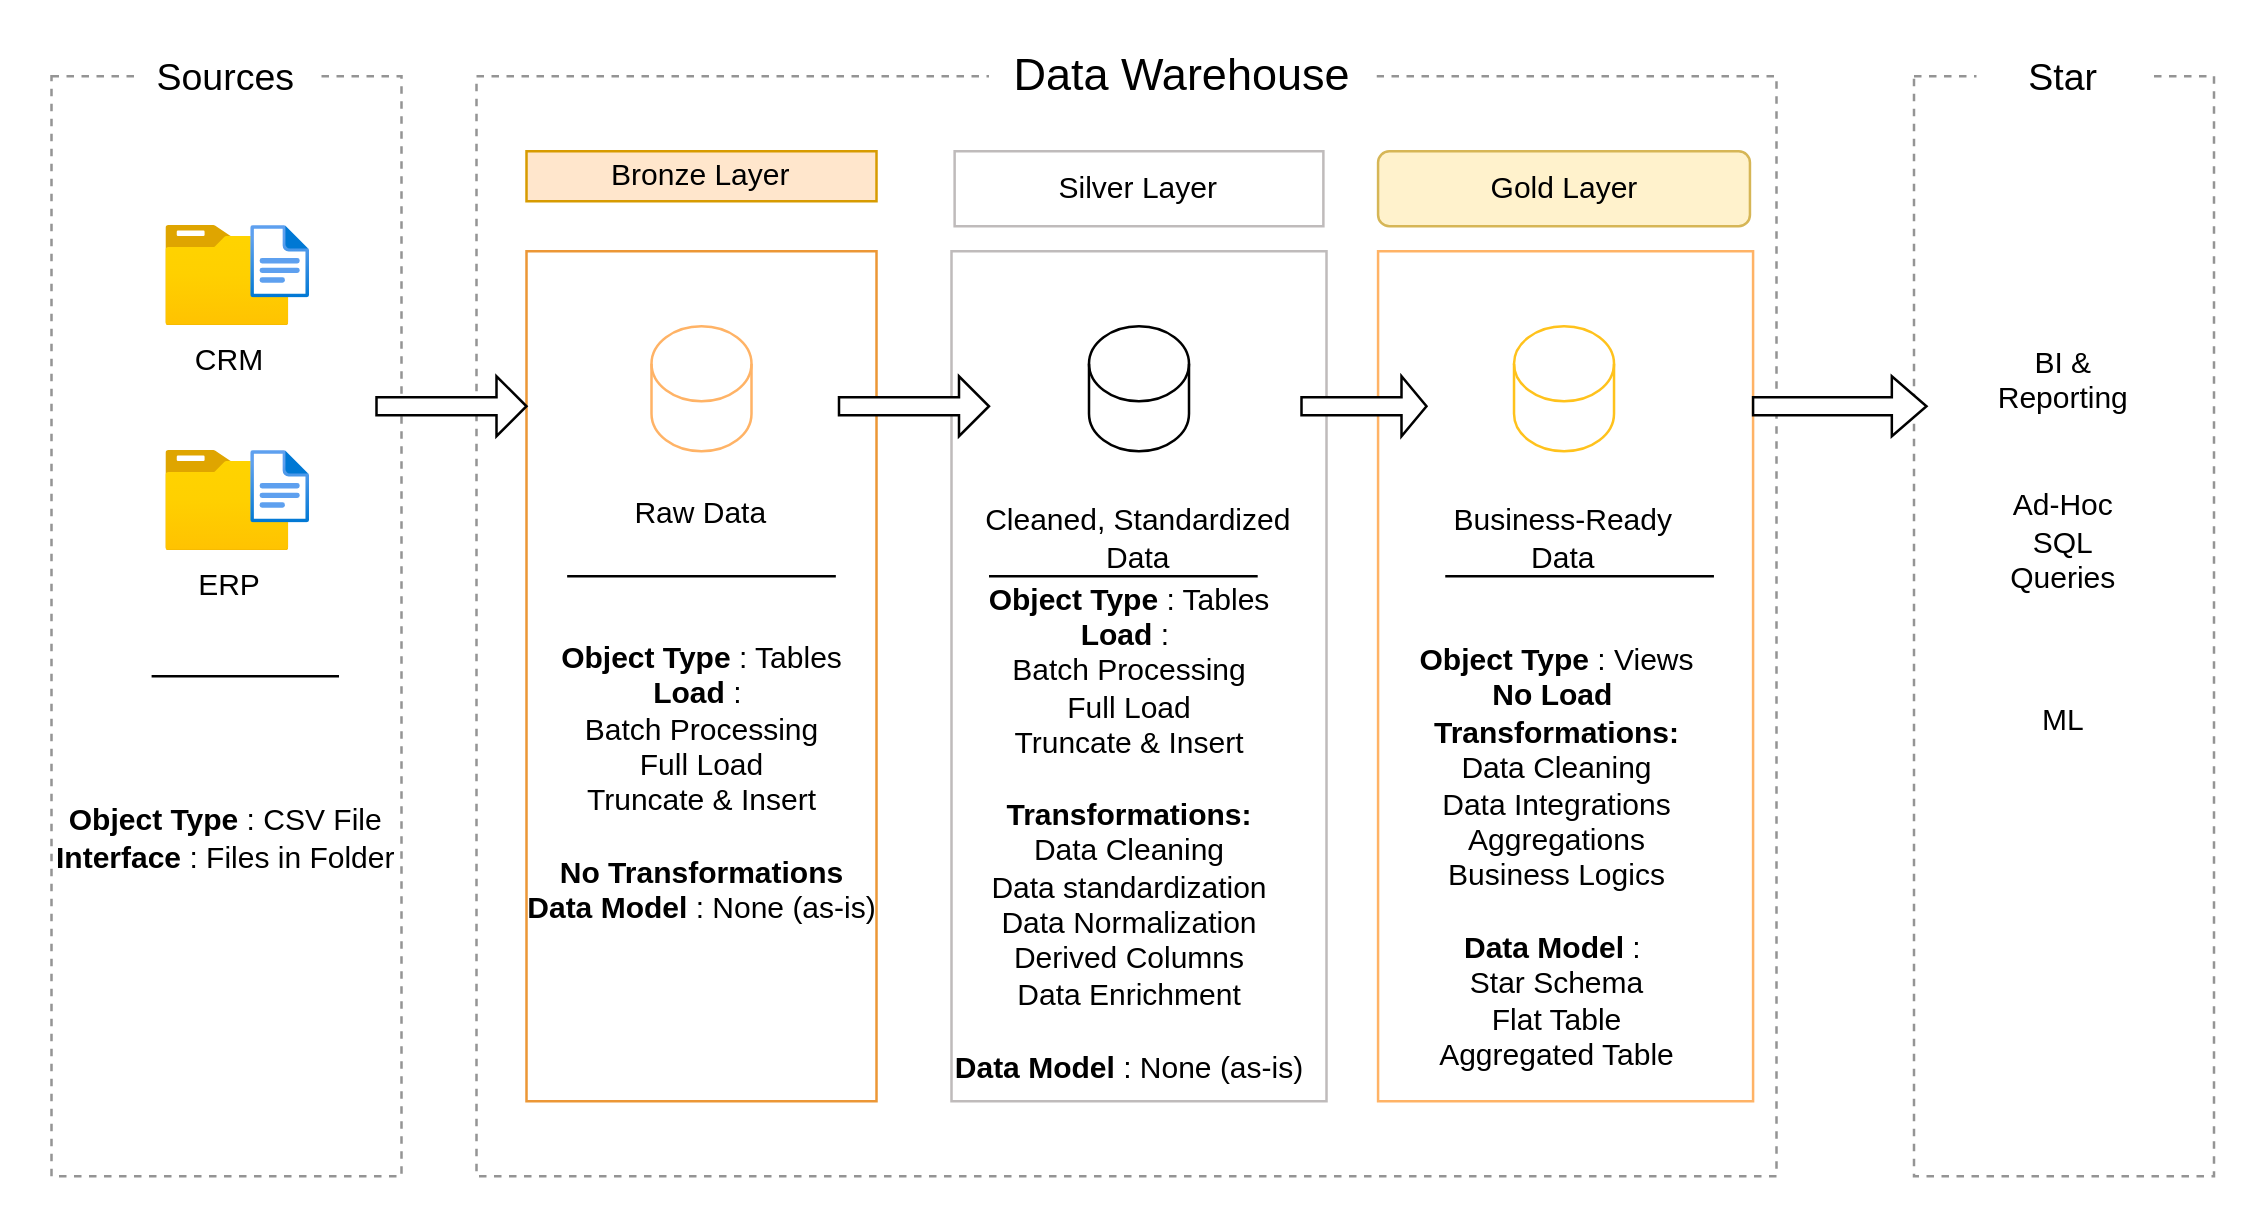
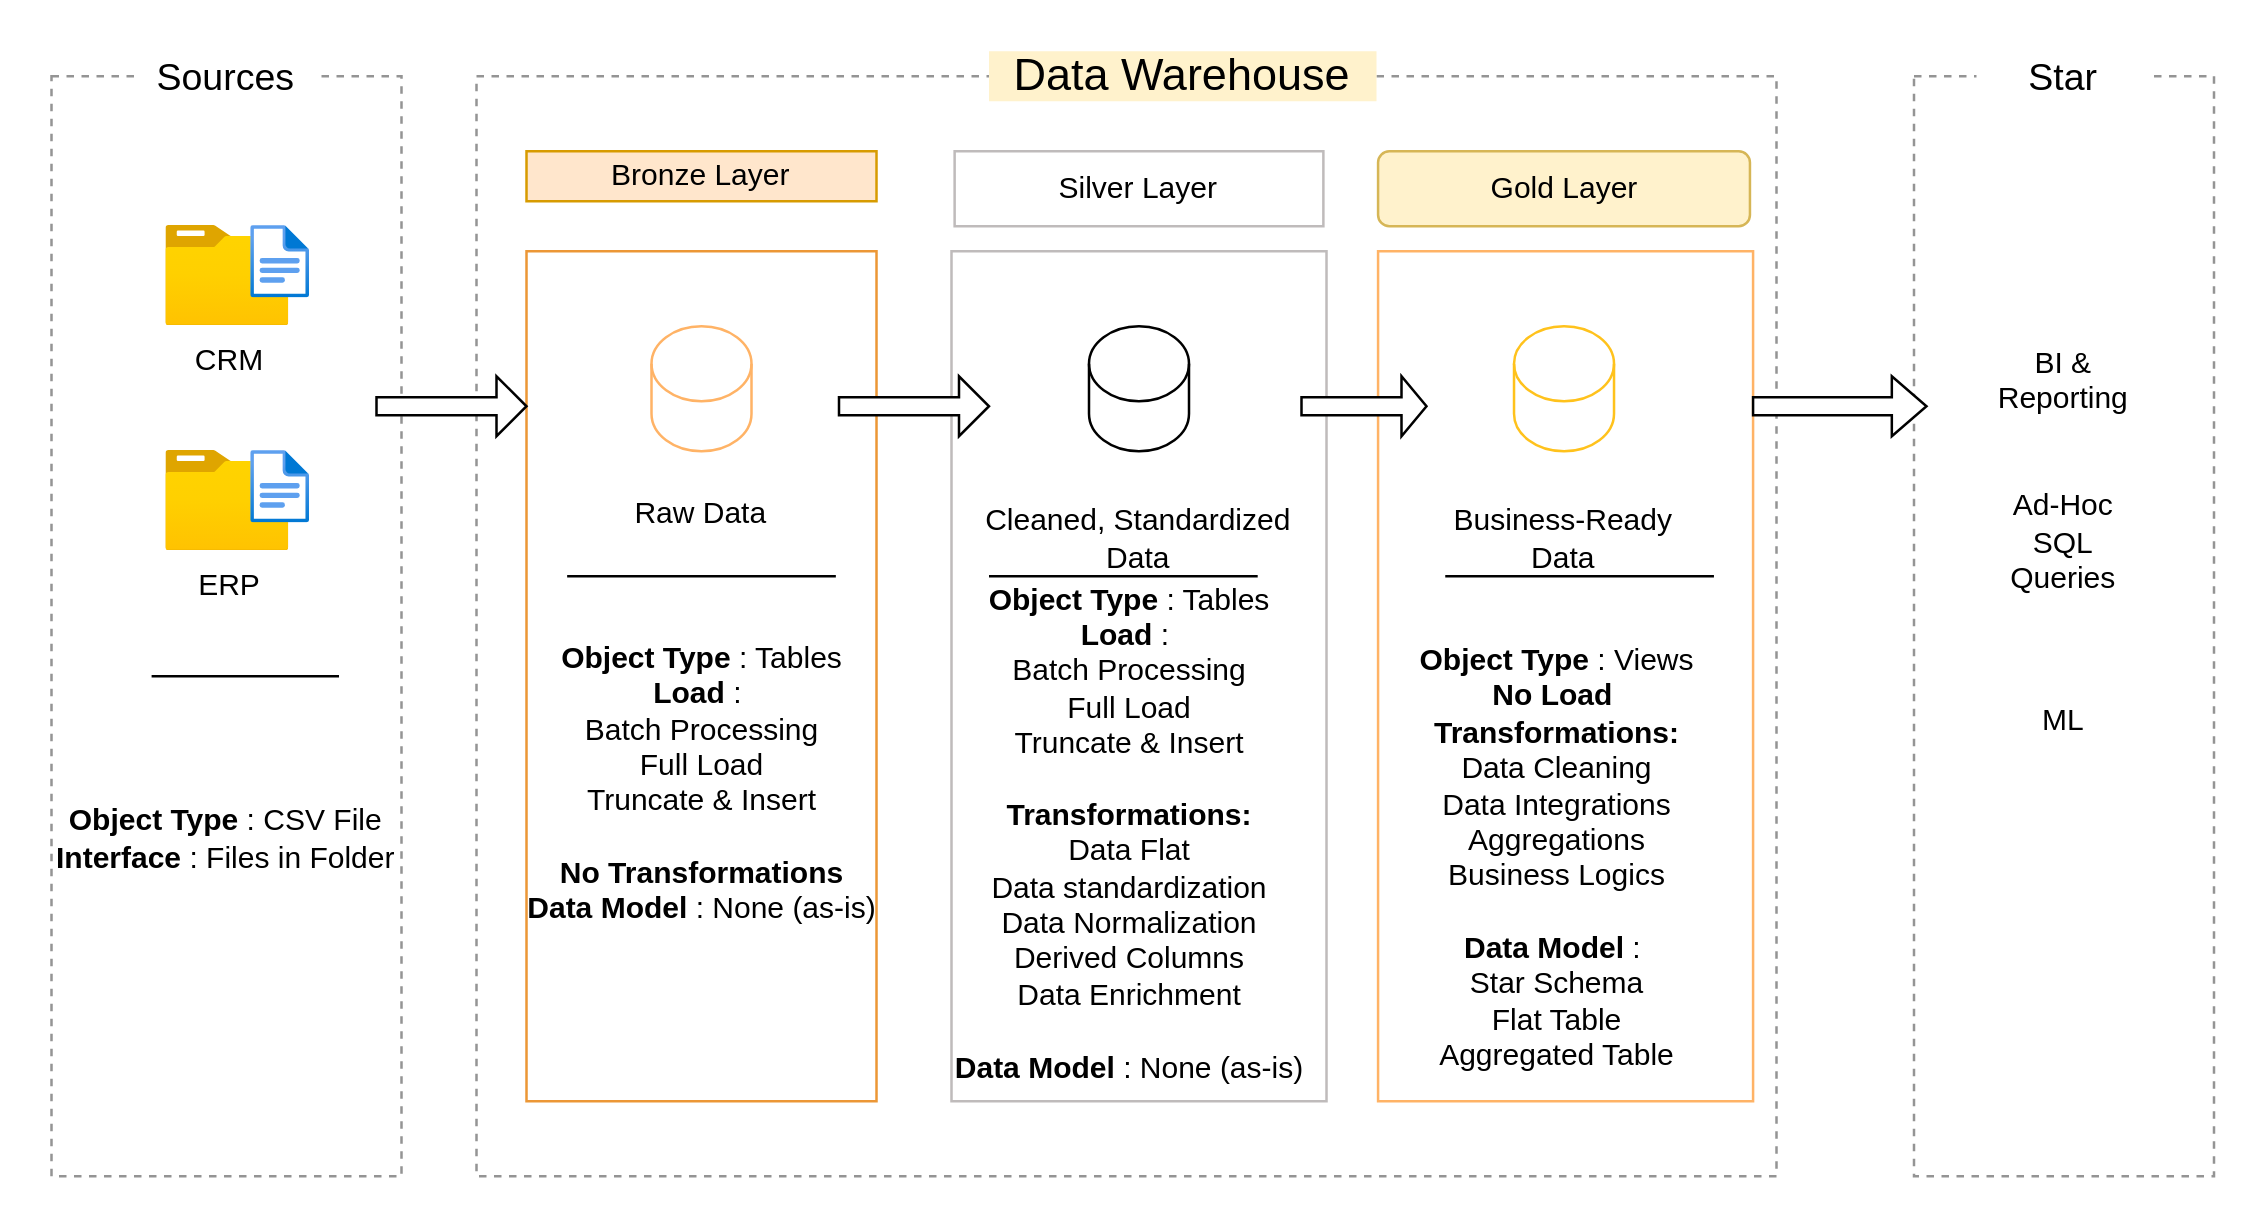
node "Data Warehouse": fillcolor #ffffff -> #fff2cc
node "Object Type : Tables Load : Batch Processing Full Load Truncate & Insert Transformations: Data Cleaning Data standardization Data Normalization Derived Columns Data Enrichment Data Model : None (as-is)": label "Object Type : Tables Load : Batch Processing Full Load Truncate & Insert Transformations: Data Cleaning Data standardization Data Normalization Derived Columns Data Enrichment Data Model : None (as-is)" -> "Object Type : Tables Load : Batch Processing Full Load Truncate & Insert Transformations: Data Flat Data standardization Data Normalization Derived Columns Data Enrichment Data Model : None (as-is)"
